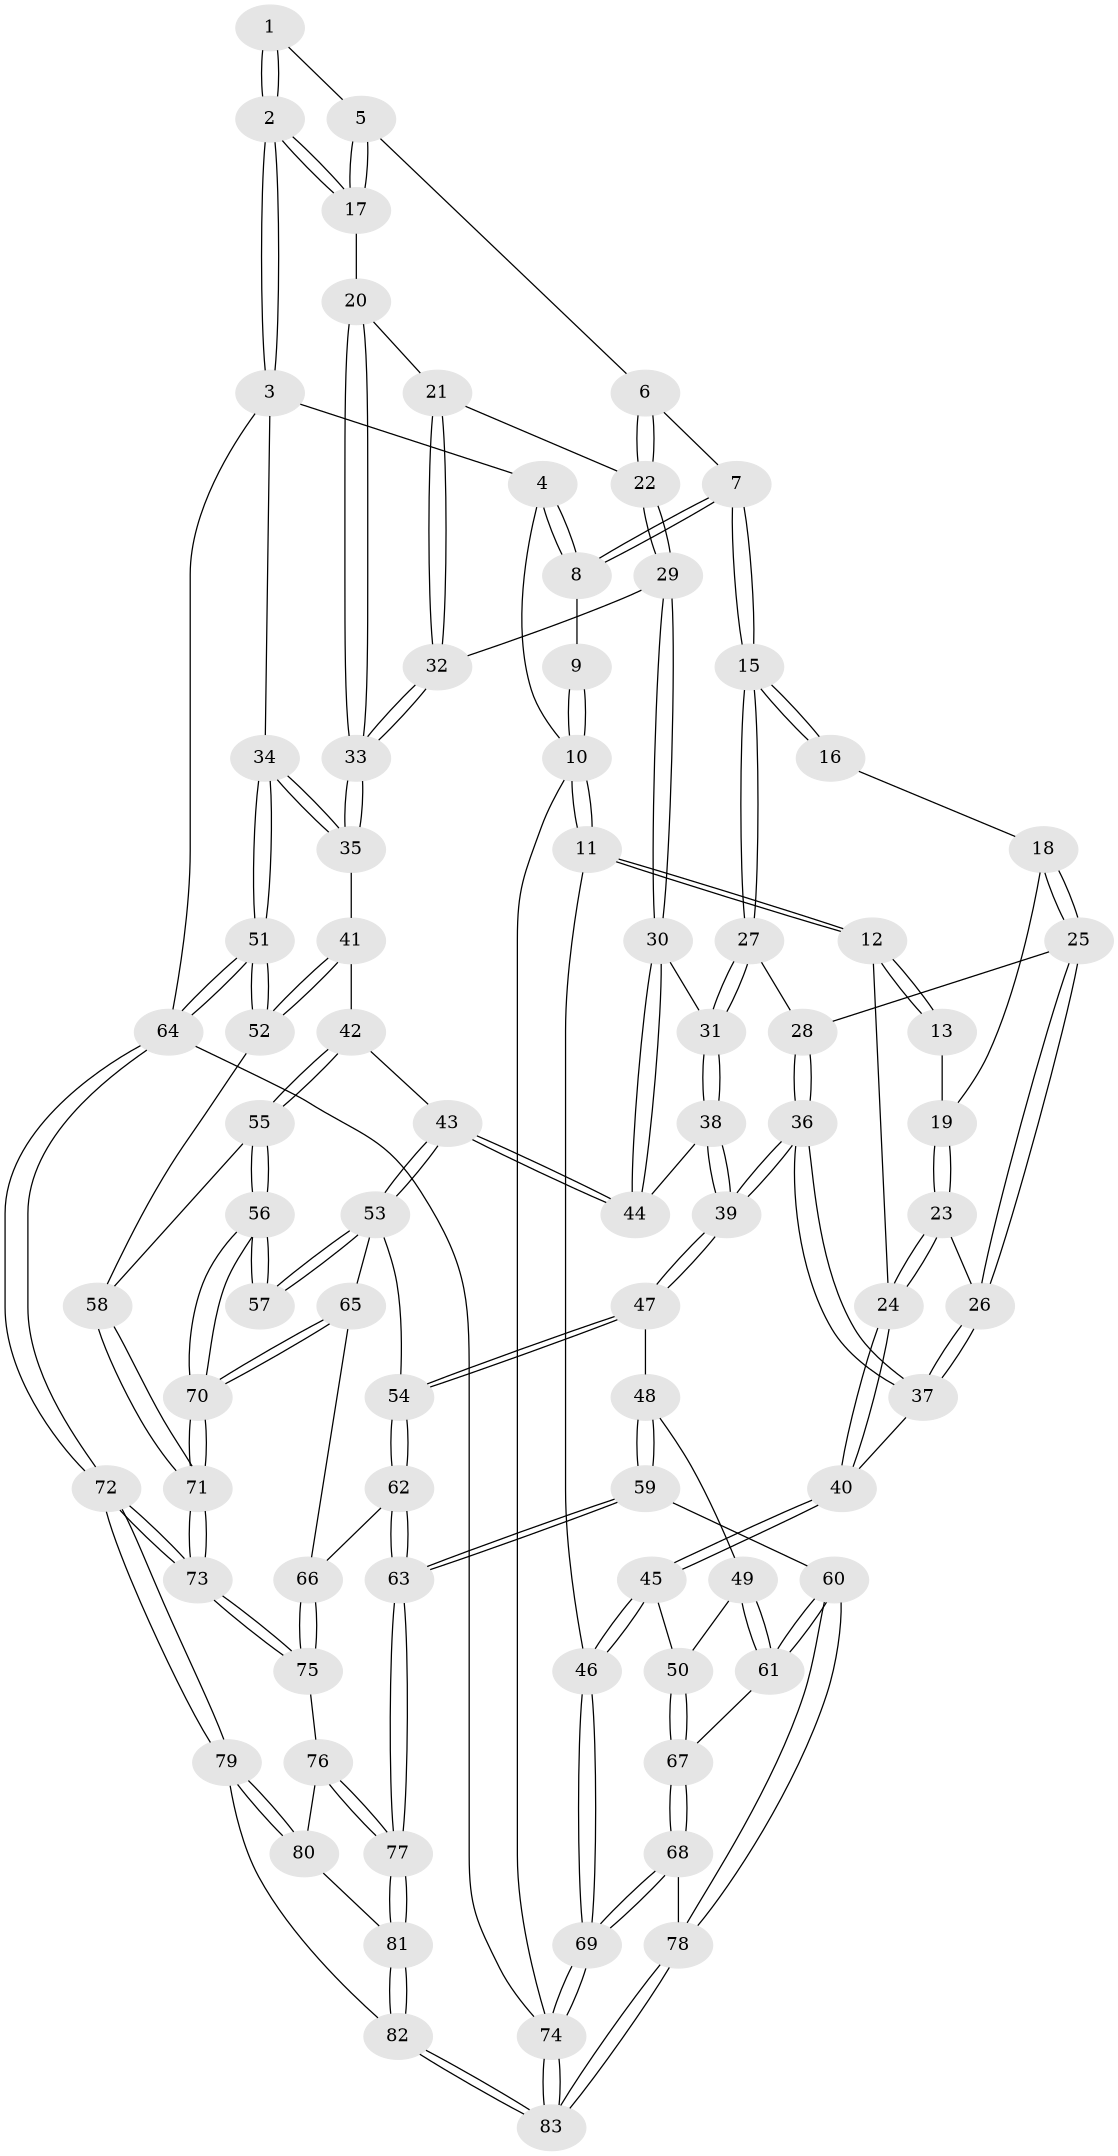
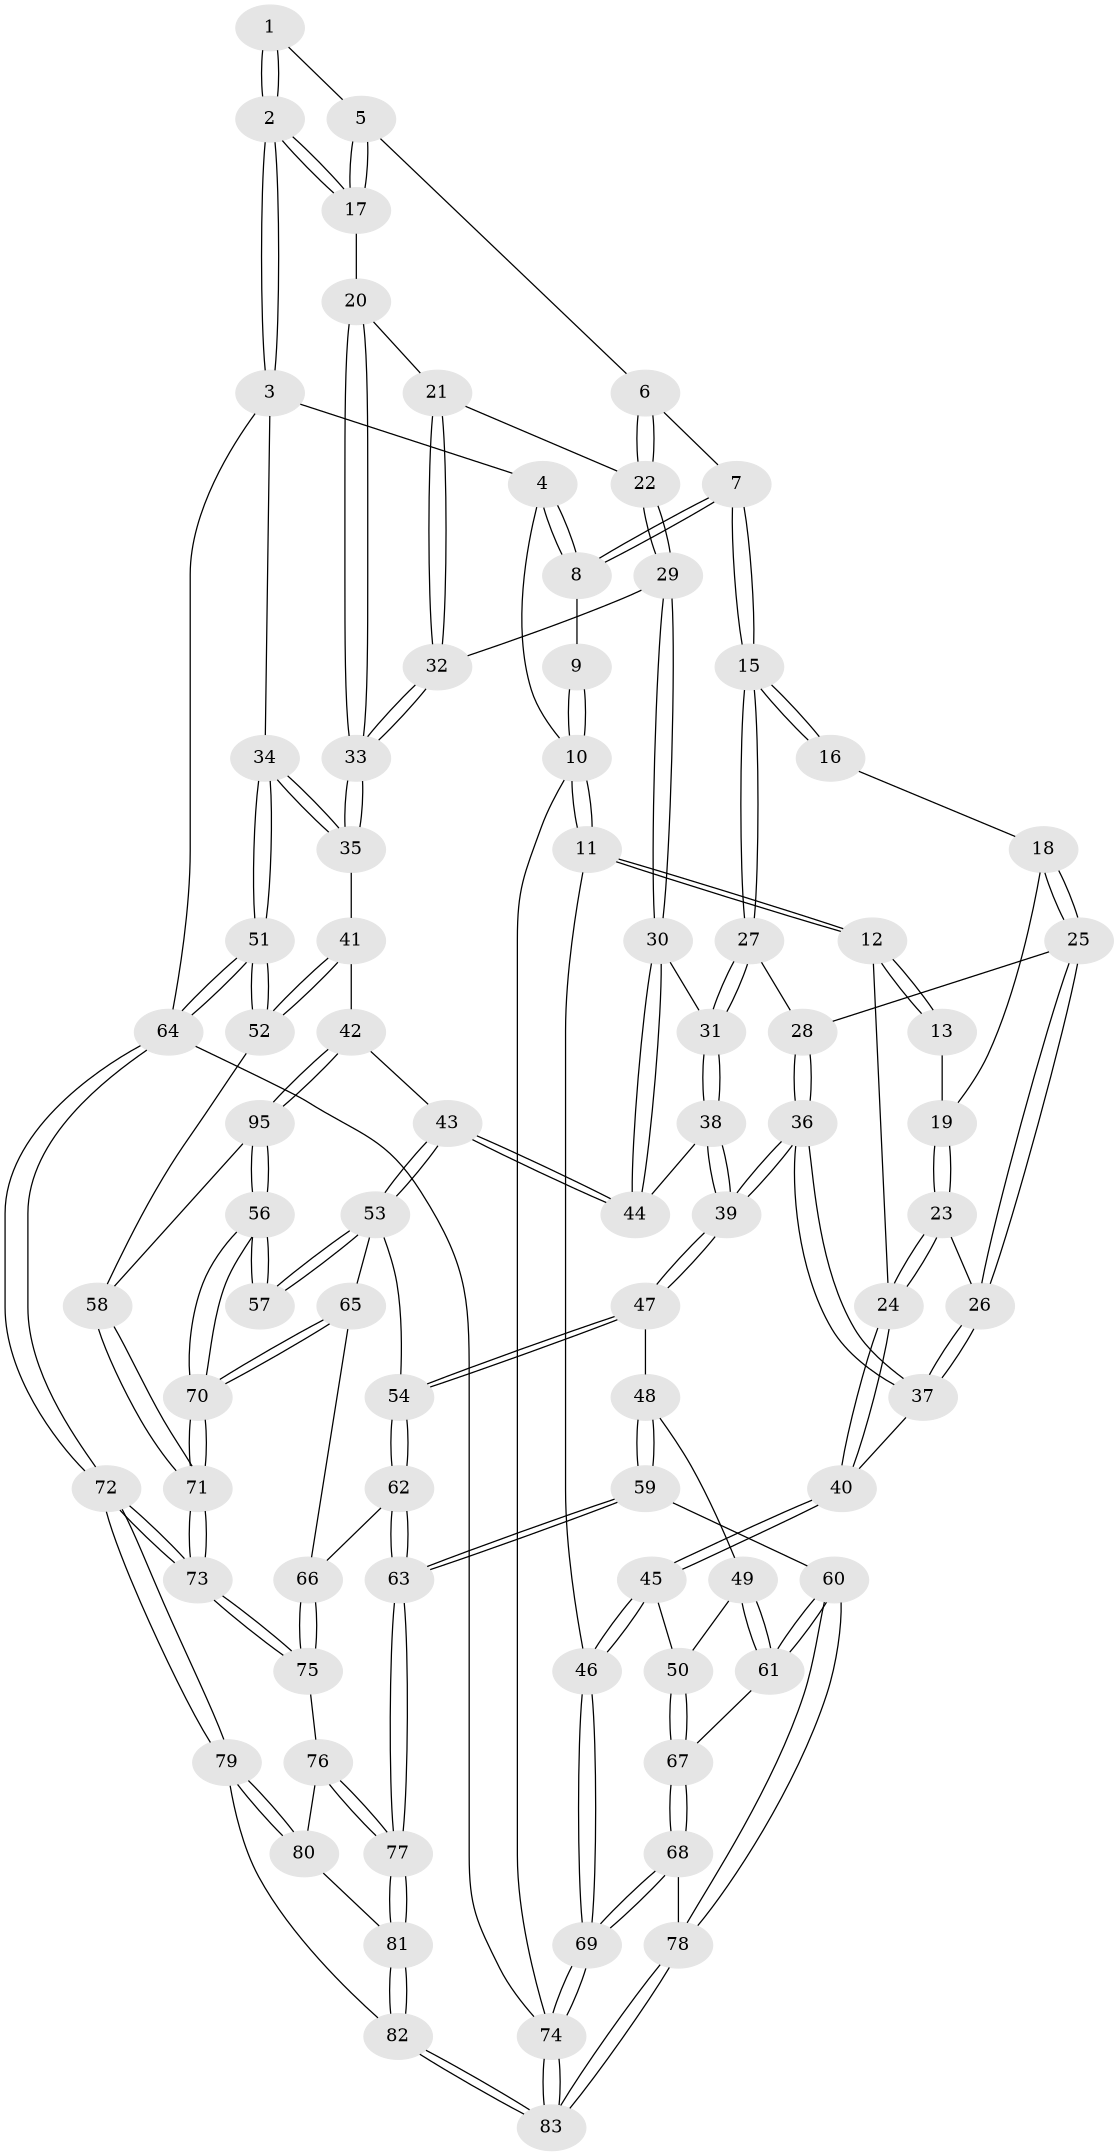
node "55": label "55" -> "95"
